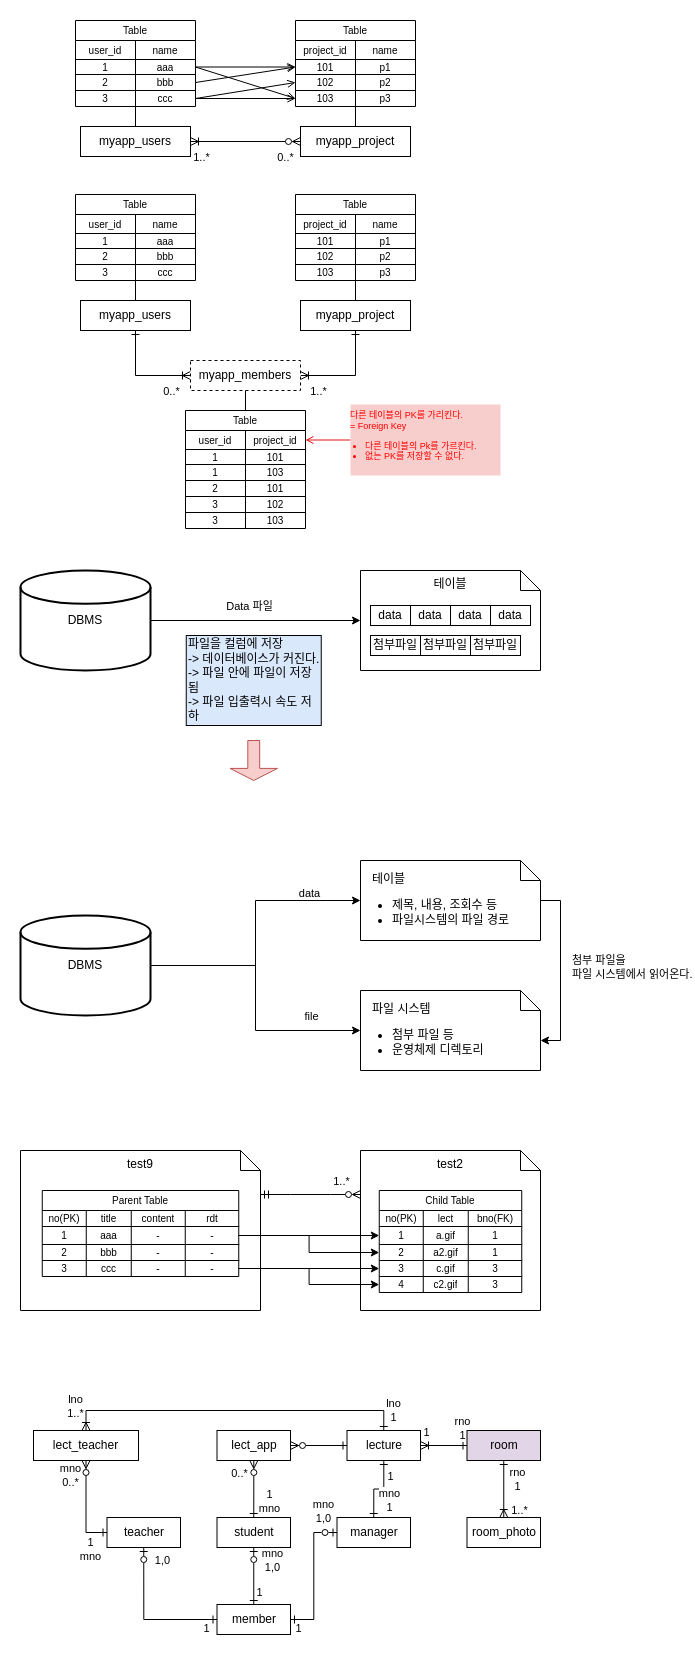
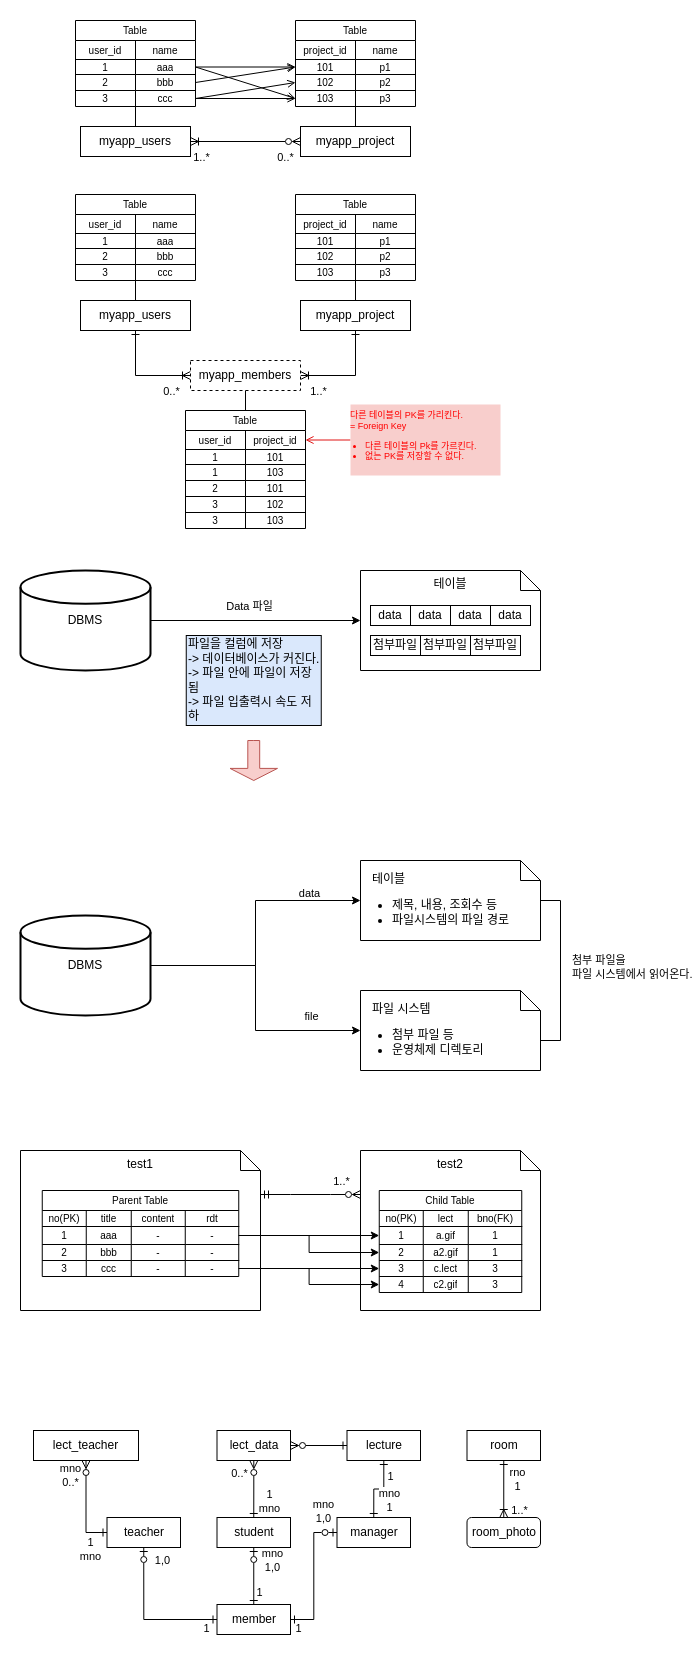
edge "테이블 제목, 내용, 조회수 등 파일시스템의 파일 경로" -> "파일 시스템 첨부 파일 등 운영체제 디렉토리": arrowhead classic -> none
node "test9": label "test9" -> "test1"
node "c.gif": label "c.gif" -> "c.lect"
edge "lect_teacher" -- "lecture": removed, labels "lno 1..*", "lno 1"
node "lect_app": label "lect_app" -> "lect_data"
edge "lecture" -- "room": removed, labels "1", "rno 1"
node "room": fillcolor #e1d5e7 -> #ffffff
node "room_photo": shape rectangle -> rounded rectangle
